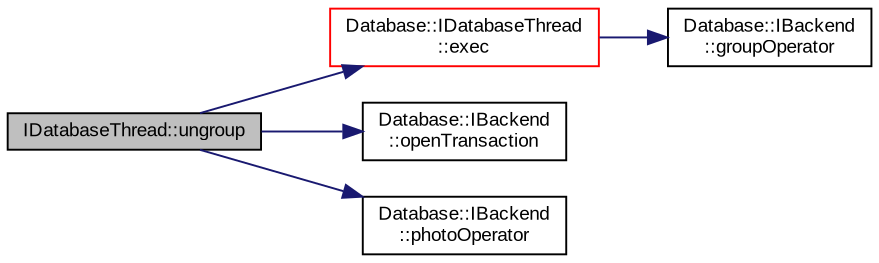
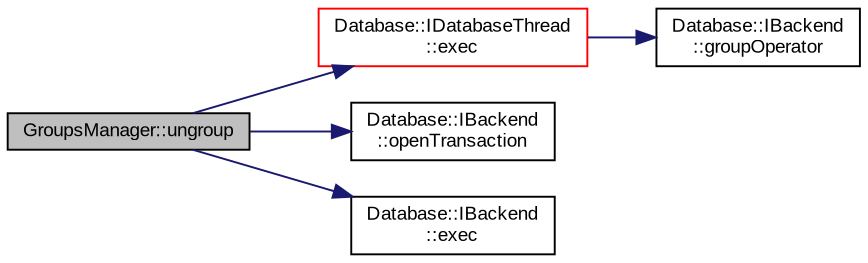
node "IDatabaseThread::ungroup": label "IDatabaseThread::ungroup" -> "GroupsManager::ungroup"
node "Database::IBackend ::photoOperator": label "Database::IBackend ::photoOperator" -> "Database::IBackend ::exec"
